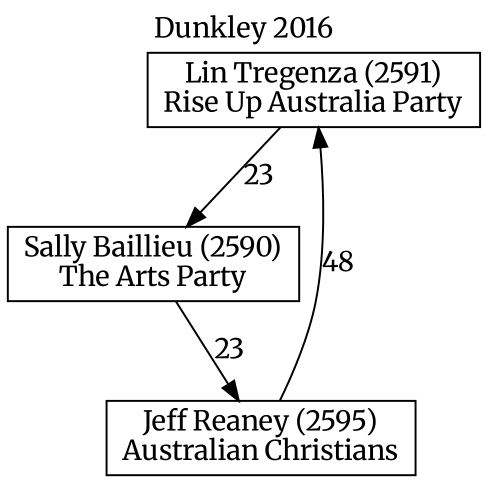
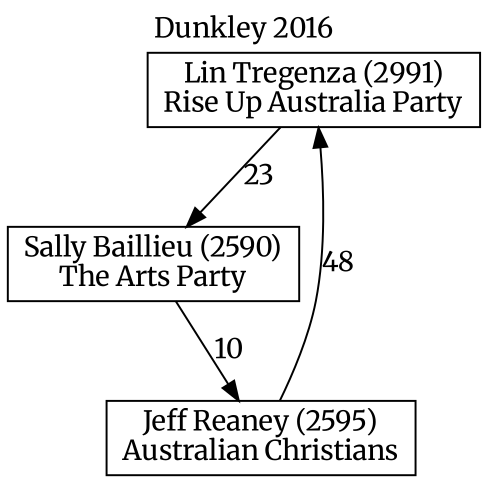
node "Lin Tregenza (2591) Rise Up Australia Party": label "Lin Tregenza (2591) Rise Up Australia Party" -> "Lin Tregenza (2991) Rise Up Australia Party"
edge "Sally Baillieu (2590) The Arts Party" -> "Jeff Reaney (2595) Australian Christians": label "23" -> "10"
